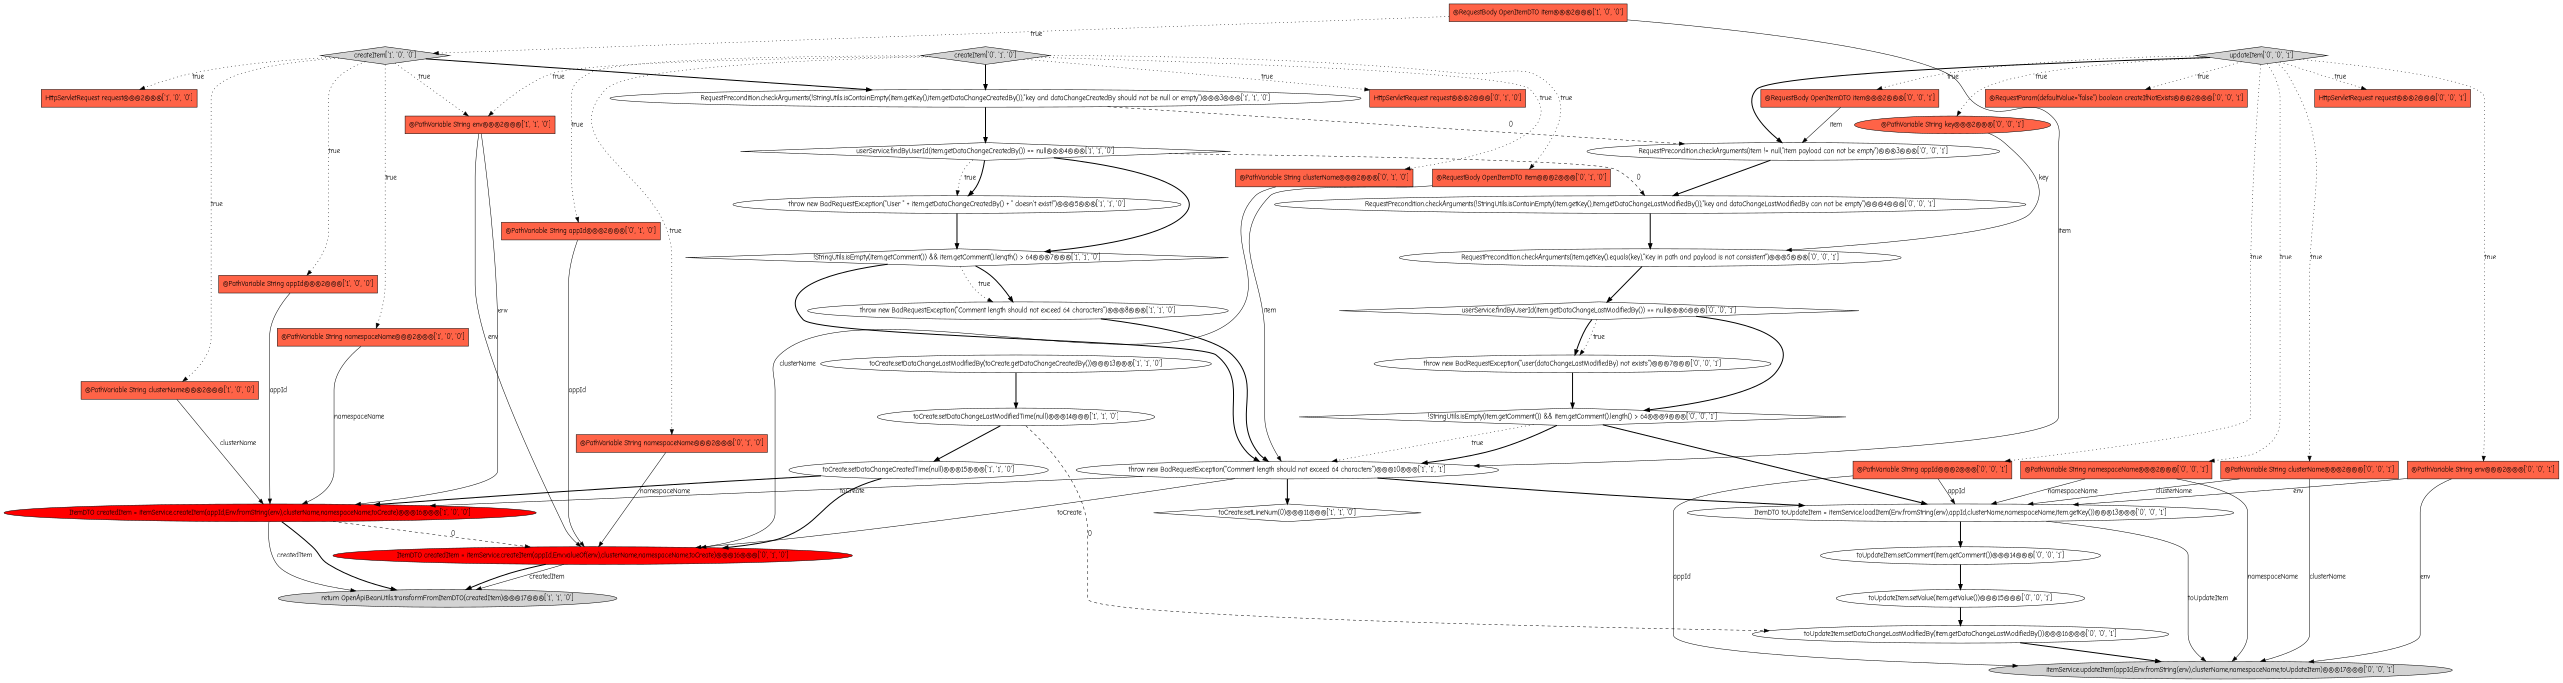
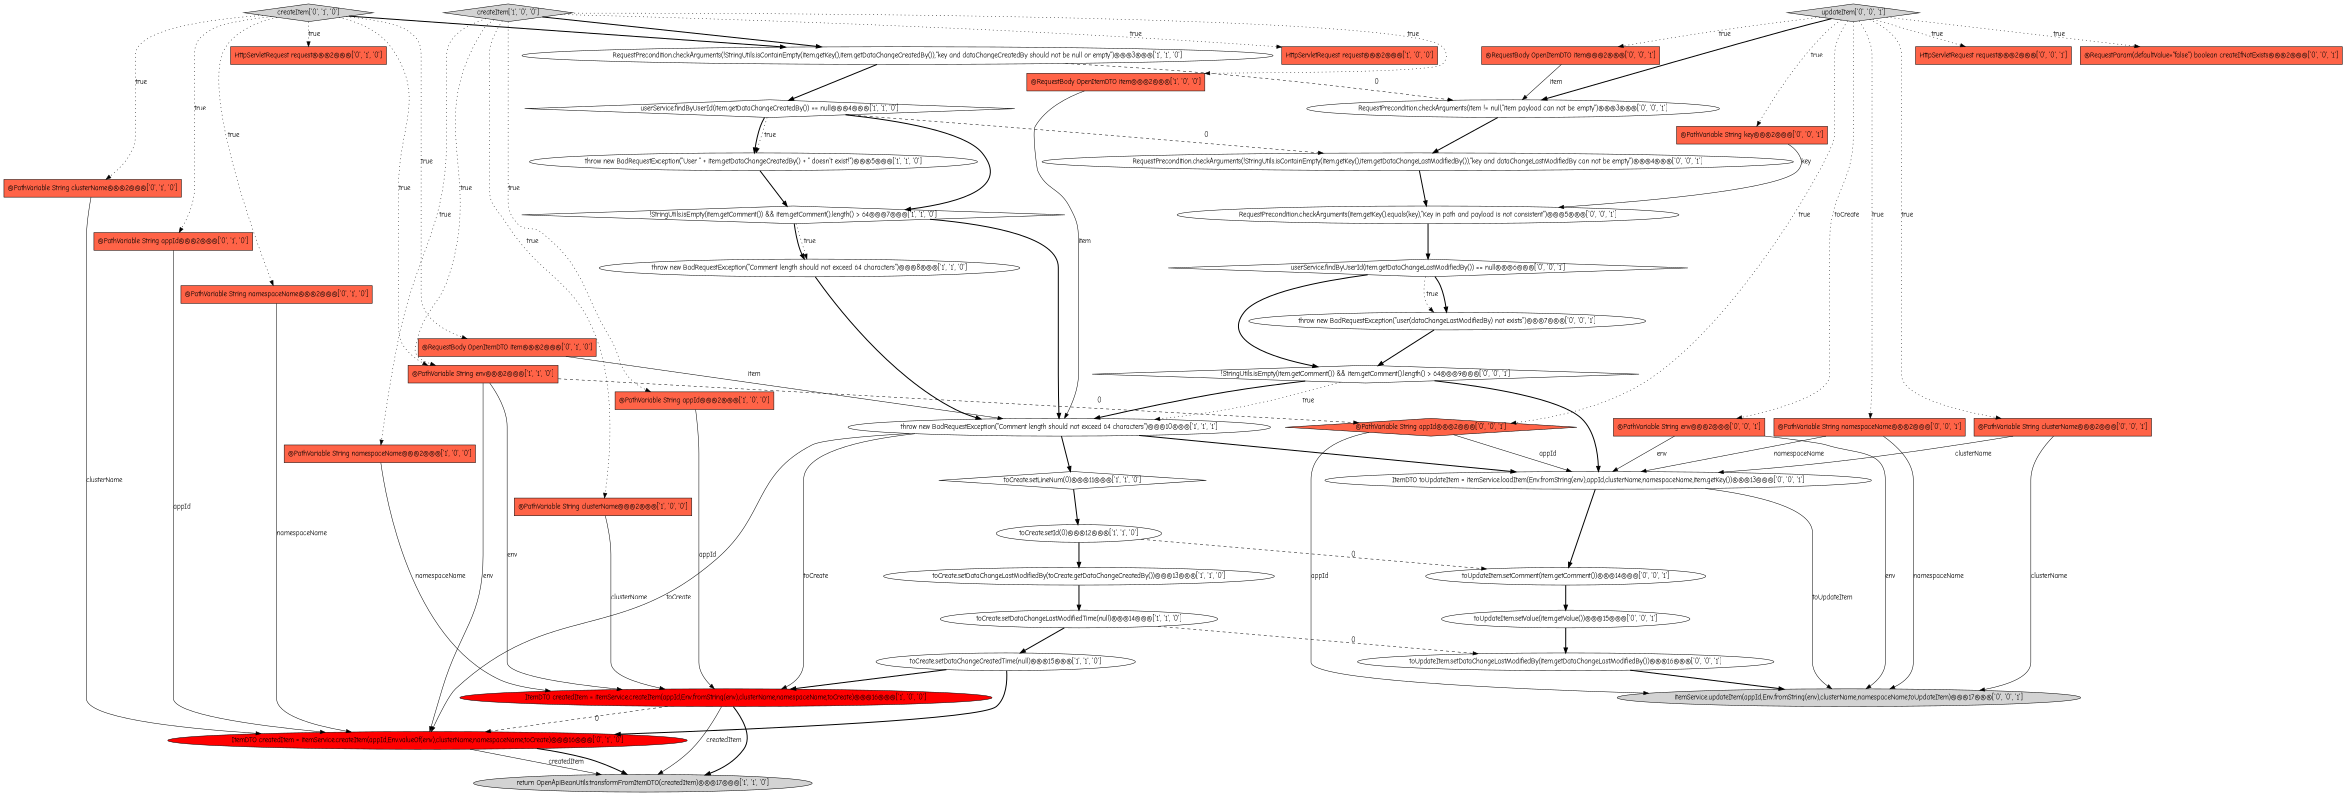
edge "@RequestBody OpenItemDTO item@@@2@@@['1', '0', '0']" -> "createItem['1', '0', '0']": reversed
node "@PathVariable String key@@@2@@@['0', '0', '1']": shape ellipse -> box
edge "updateItem['0', '0', '1']" -> "@PathVariable String env@@@2@@@['0', '0', '1']": label "true" -> "toCreate"
edge "@PathVariable String env@@@2@@@['1', '1', '0']" -> "@PathVariable String appId@@@2@@@['0', '0', '1']": added, label "0"
node "@PathVariable String appId@@@2@@@['0', '0', '1']": shape box -> diamond
node "toCreate.setId(0)@@@12@@@['1', '1', '0']": added
